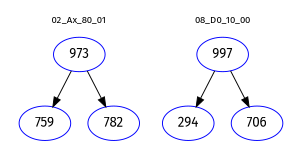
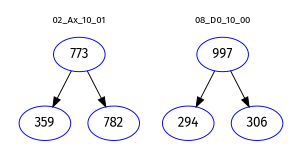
cluster "02_Ax_80_01": label "02_Ax_80_01" -> "02_Ax_10_01"
node "973": label "973" -> "773"
node "759": label "759" -> "359"
node "706": label "706" -> "306"
